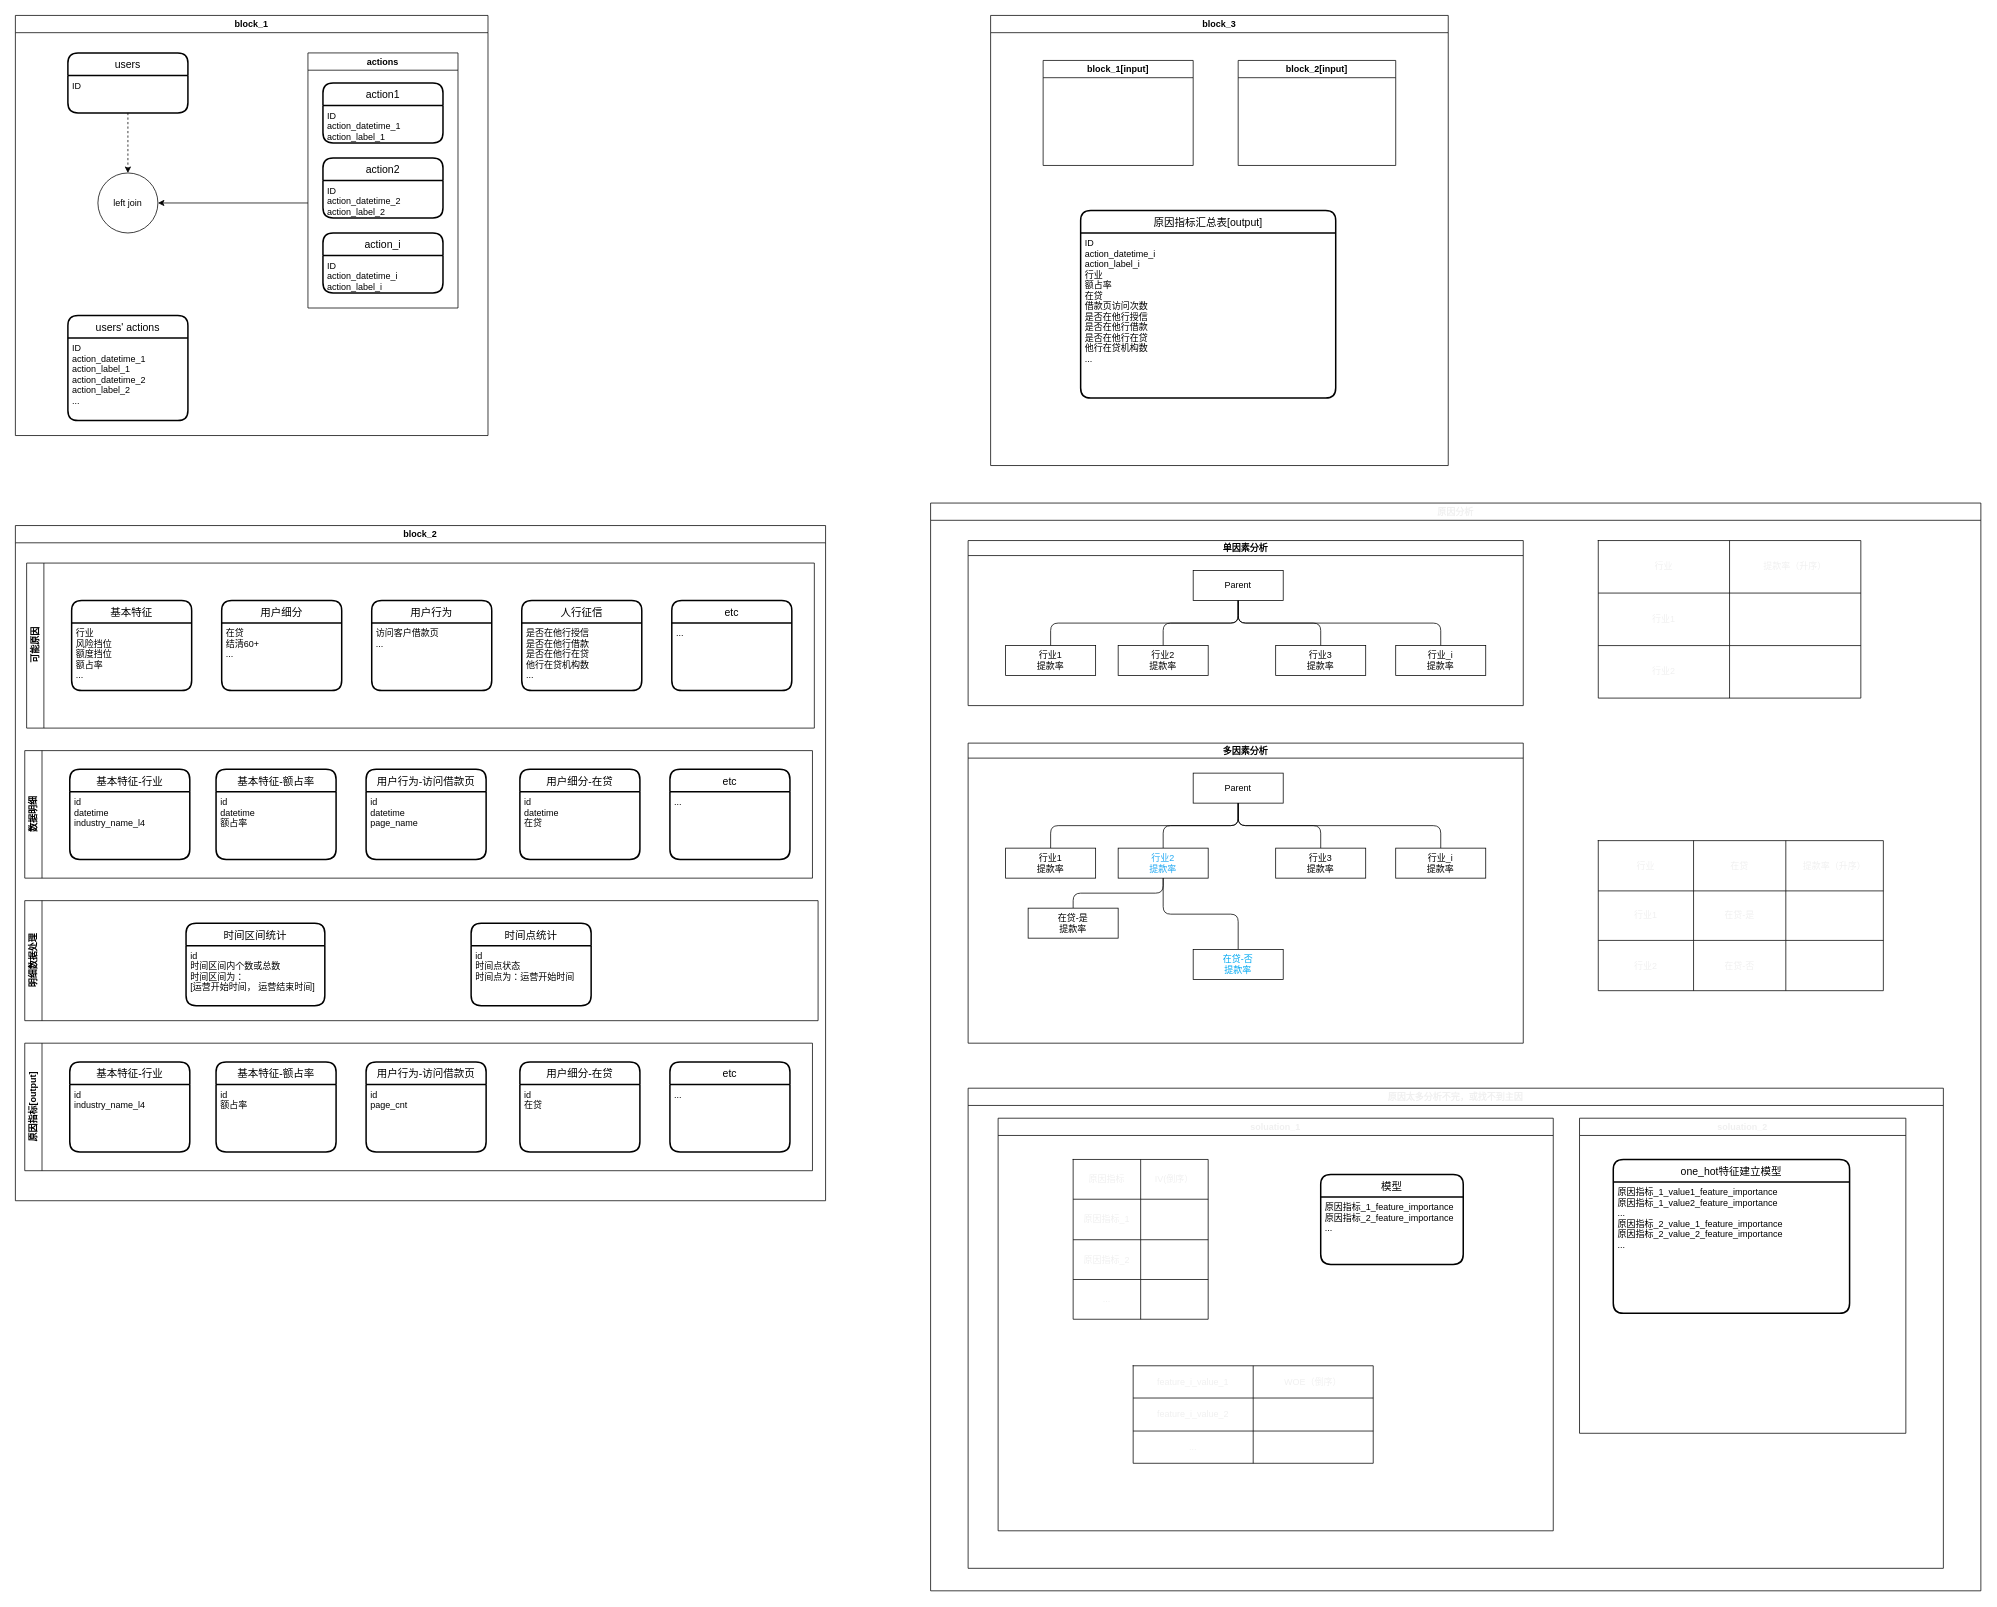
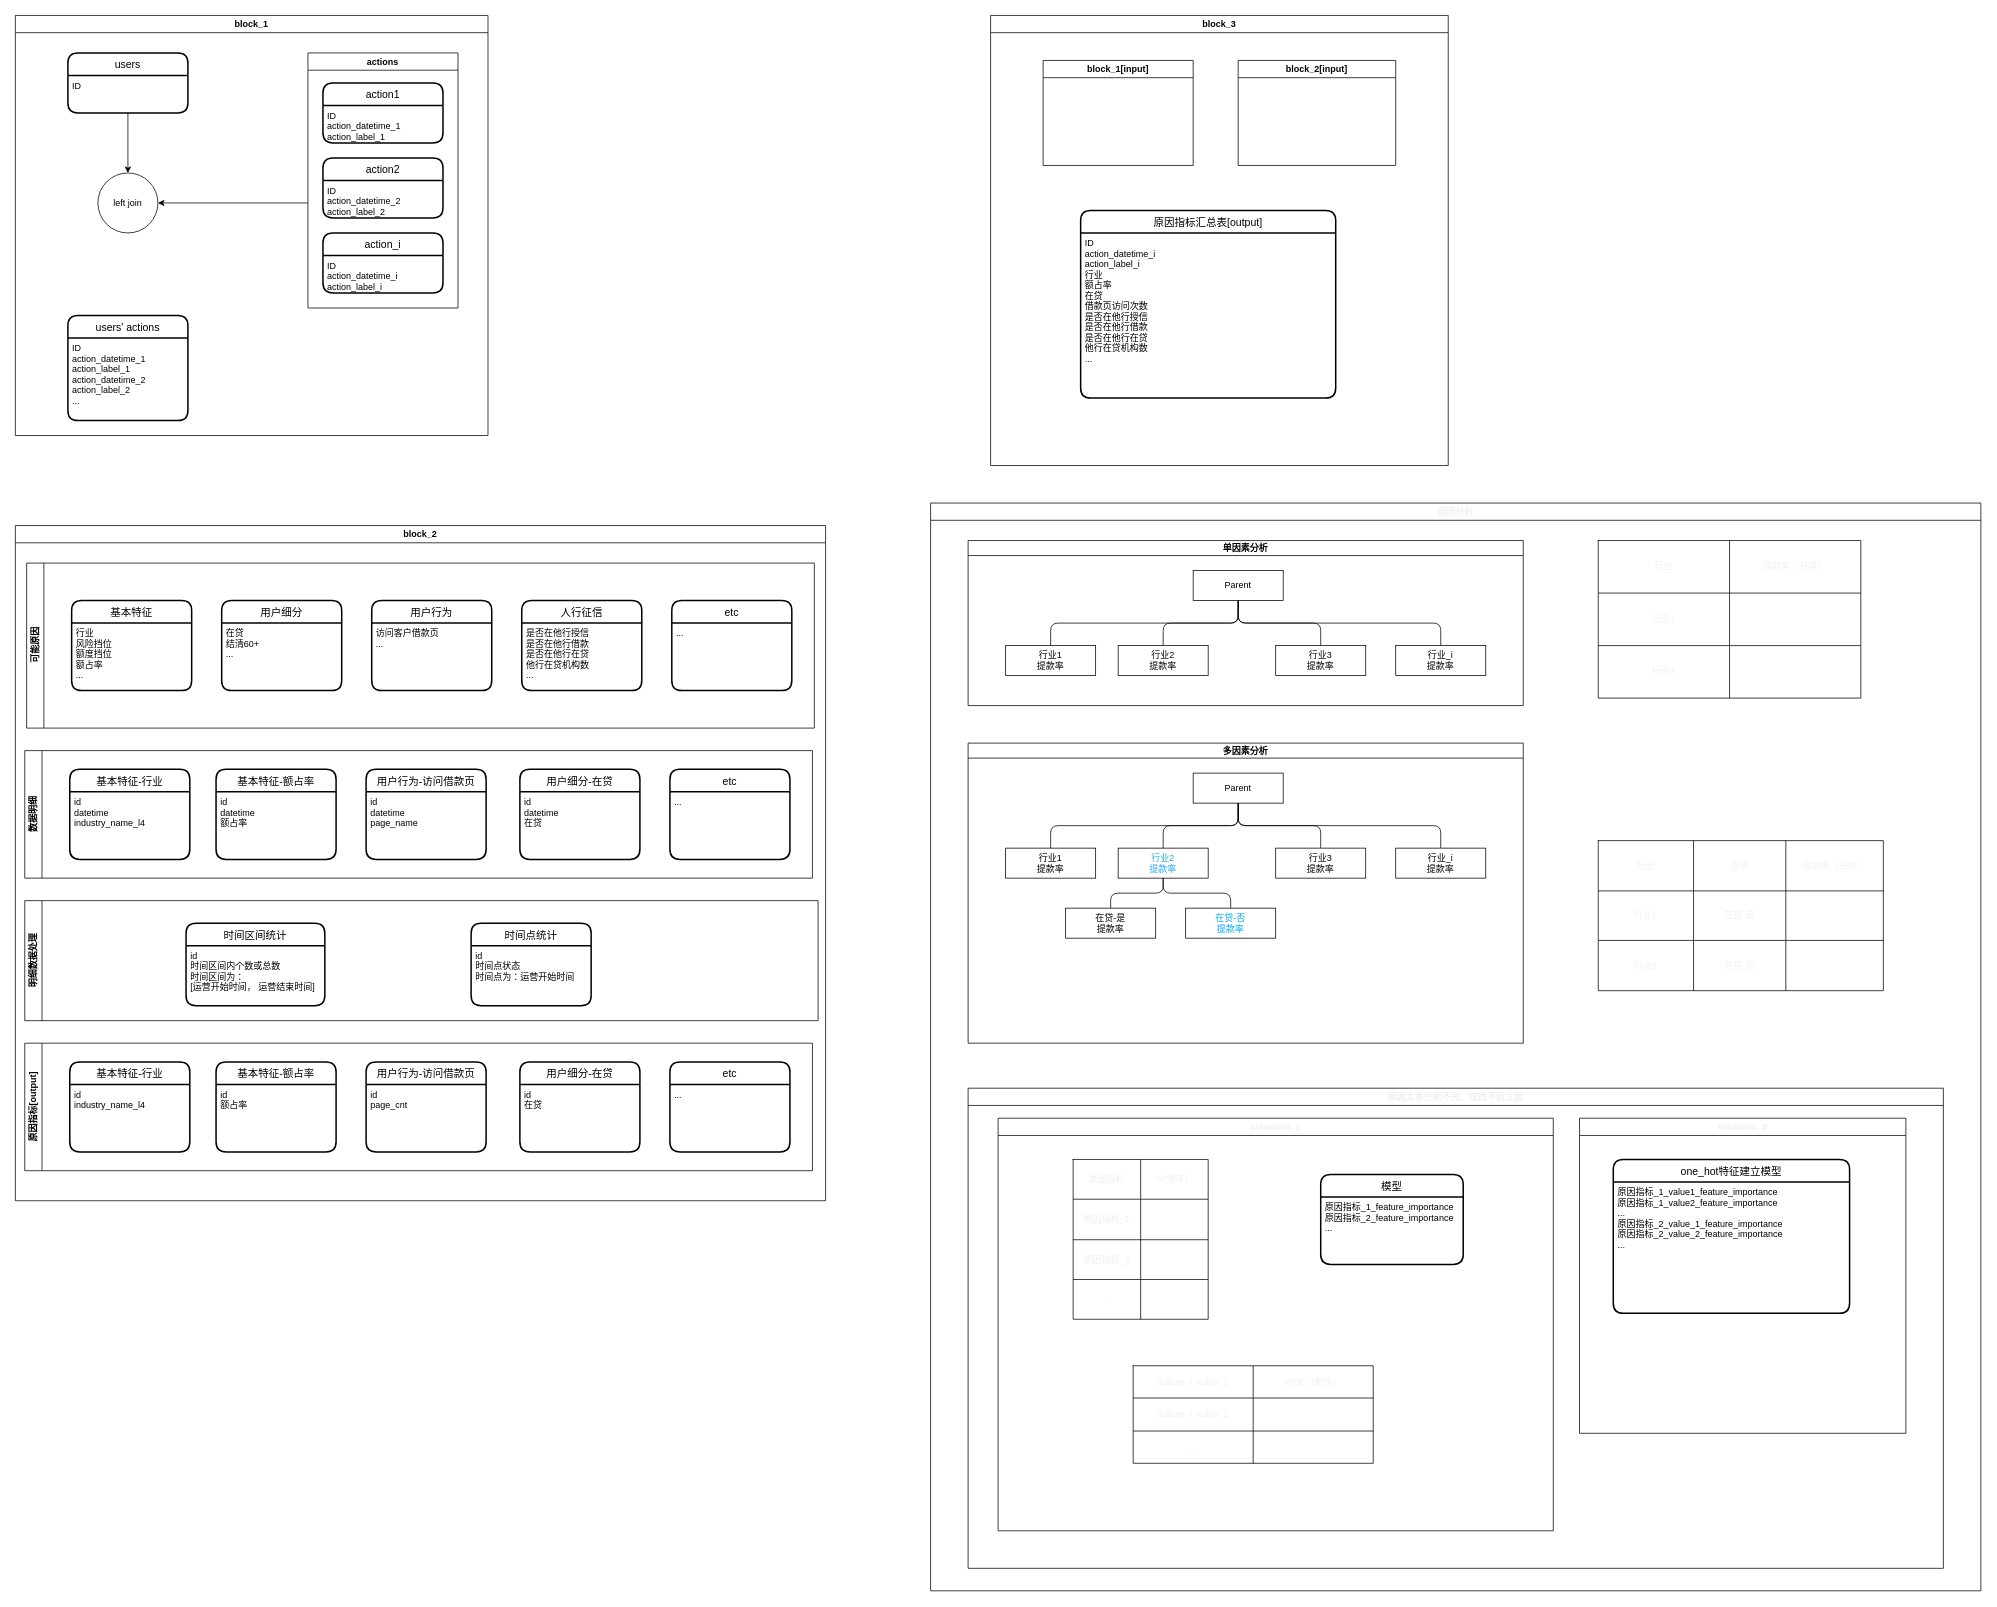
edge "ID" -> "left join": style dashed -> solid
node "在贷-是 提款率": moved (1073, 923) -> (1110, 923)
node "在贷-否 提款率": moved (1238, 964) -> (1230, 923)
